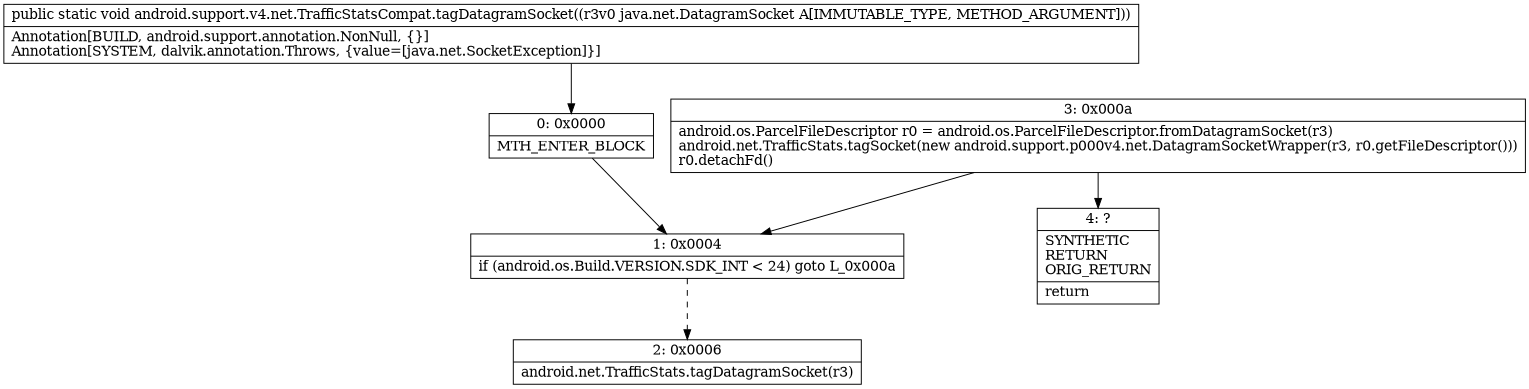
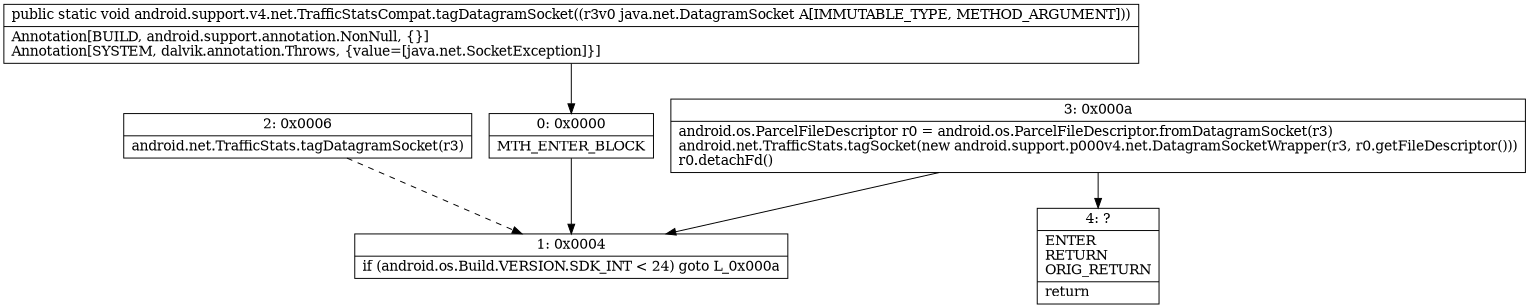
node "4: ?": text "SYNTHETIC" -> "ENTER"
edge "1: 0x0004" -> "2: 0x0006": reversed
